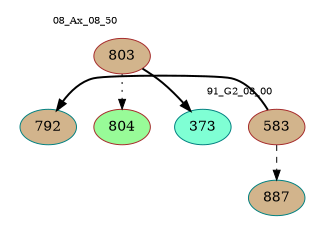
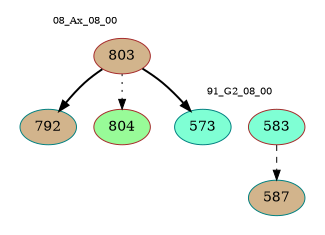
cluster "08_Ax_08_50": label "08_Ax_08_50" -> "08_Ax_08_00"
edge "583" -> "792": now "803" -> "792"
node "373": label "373" -> "573"
node "583": fillcolor tan -> aquamarine
node "887": label "887" -> "587"
